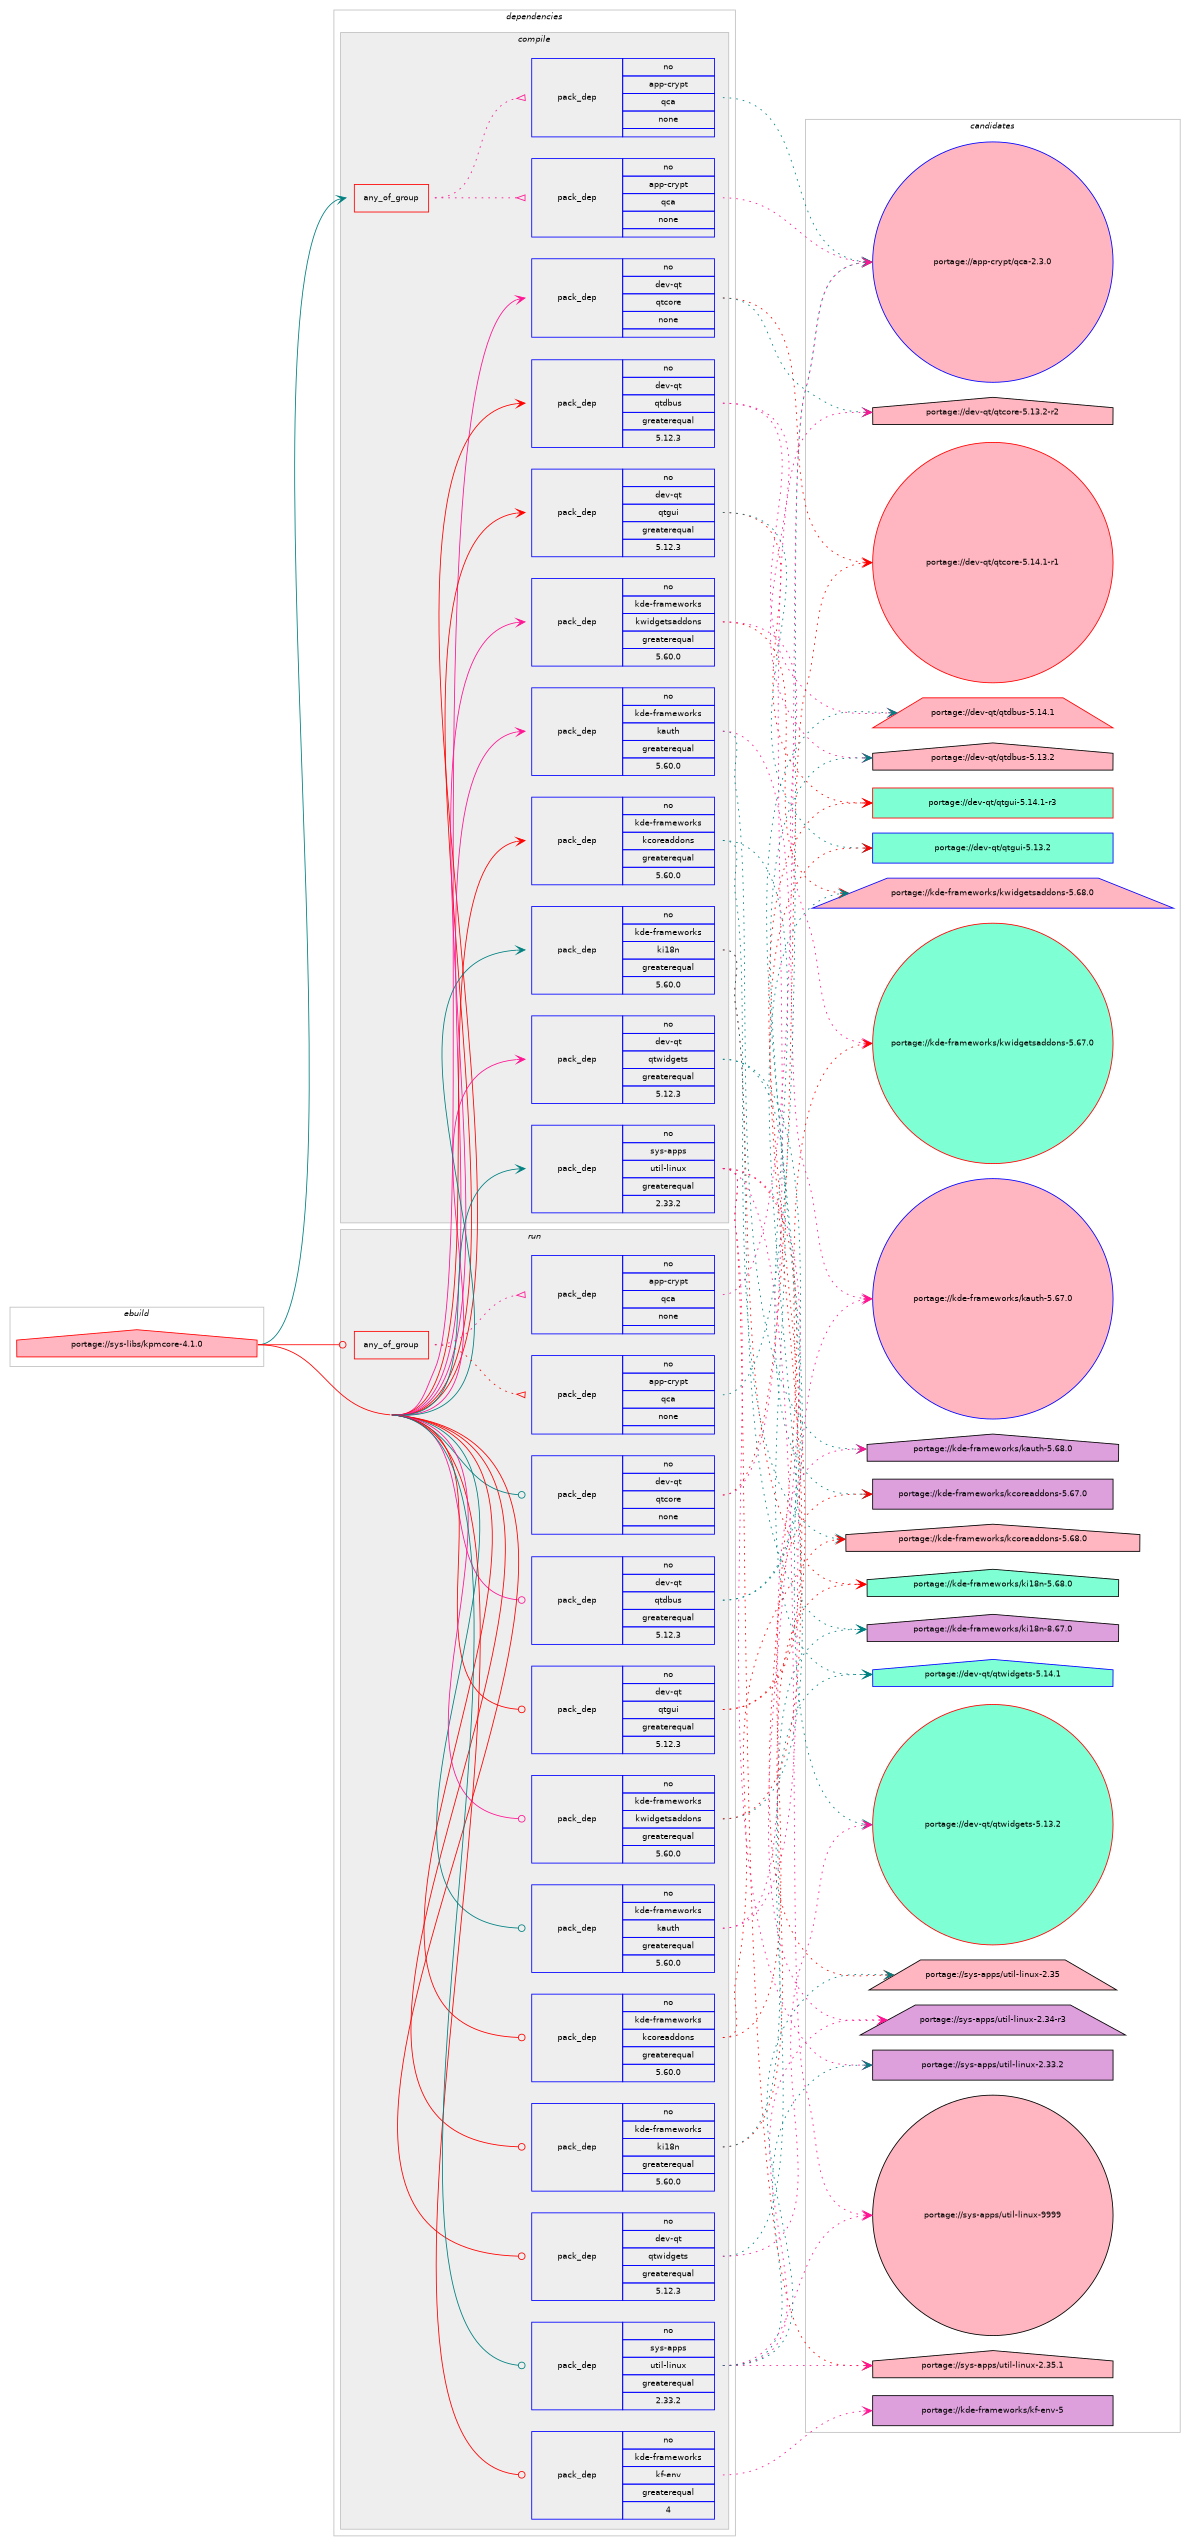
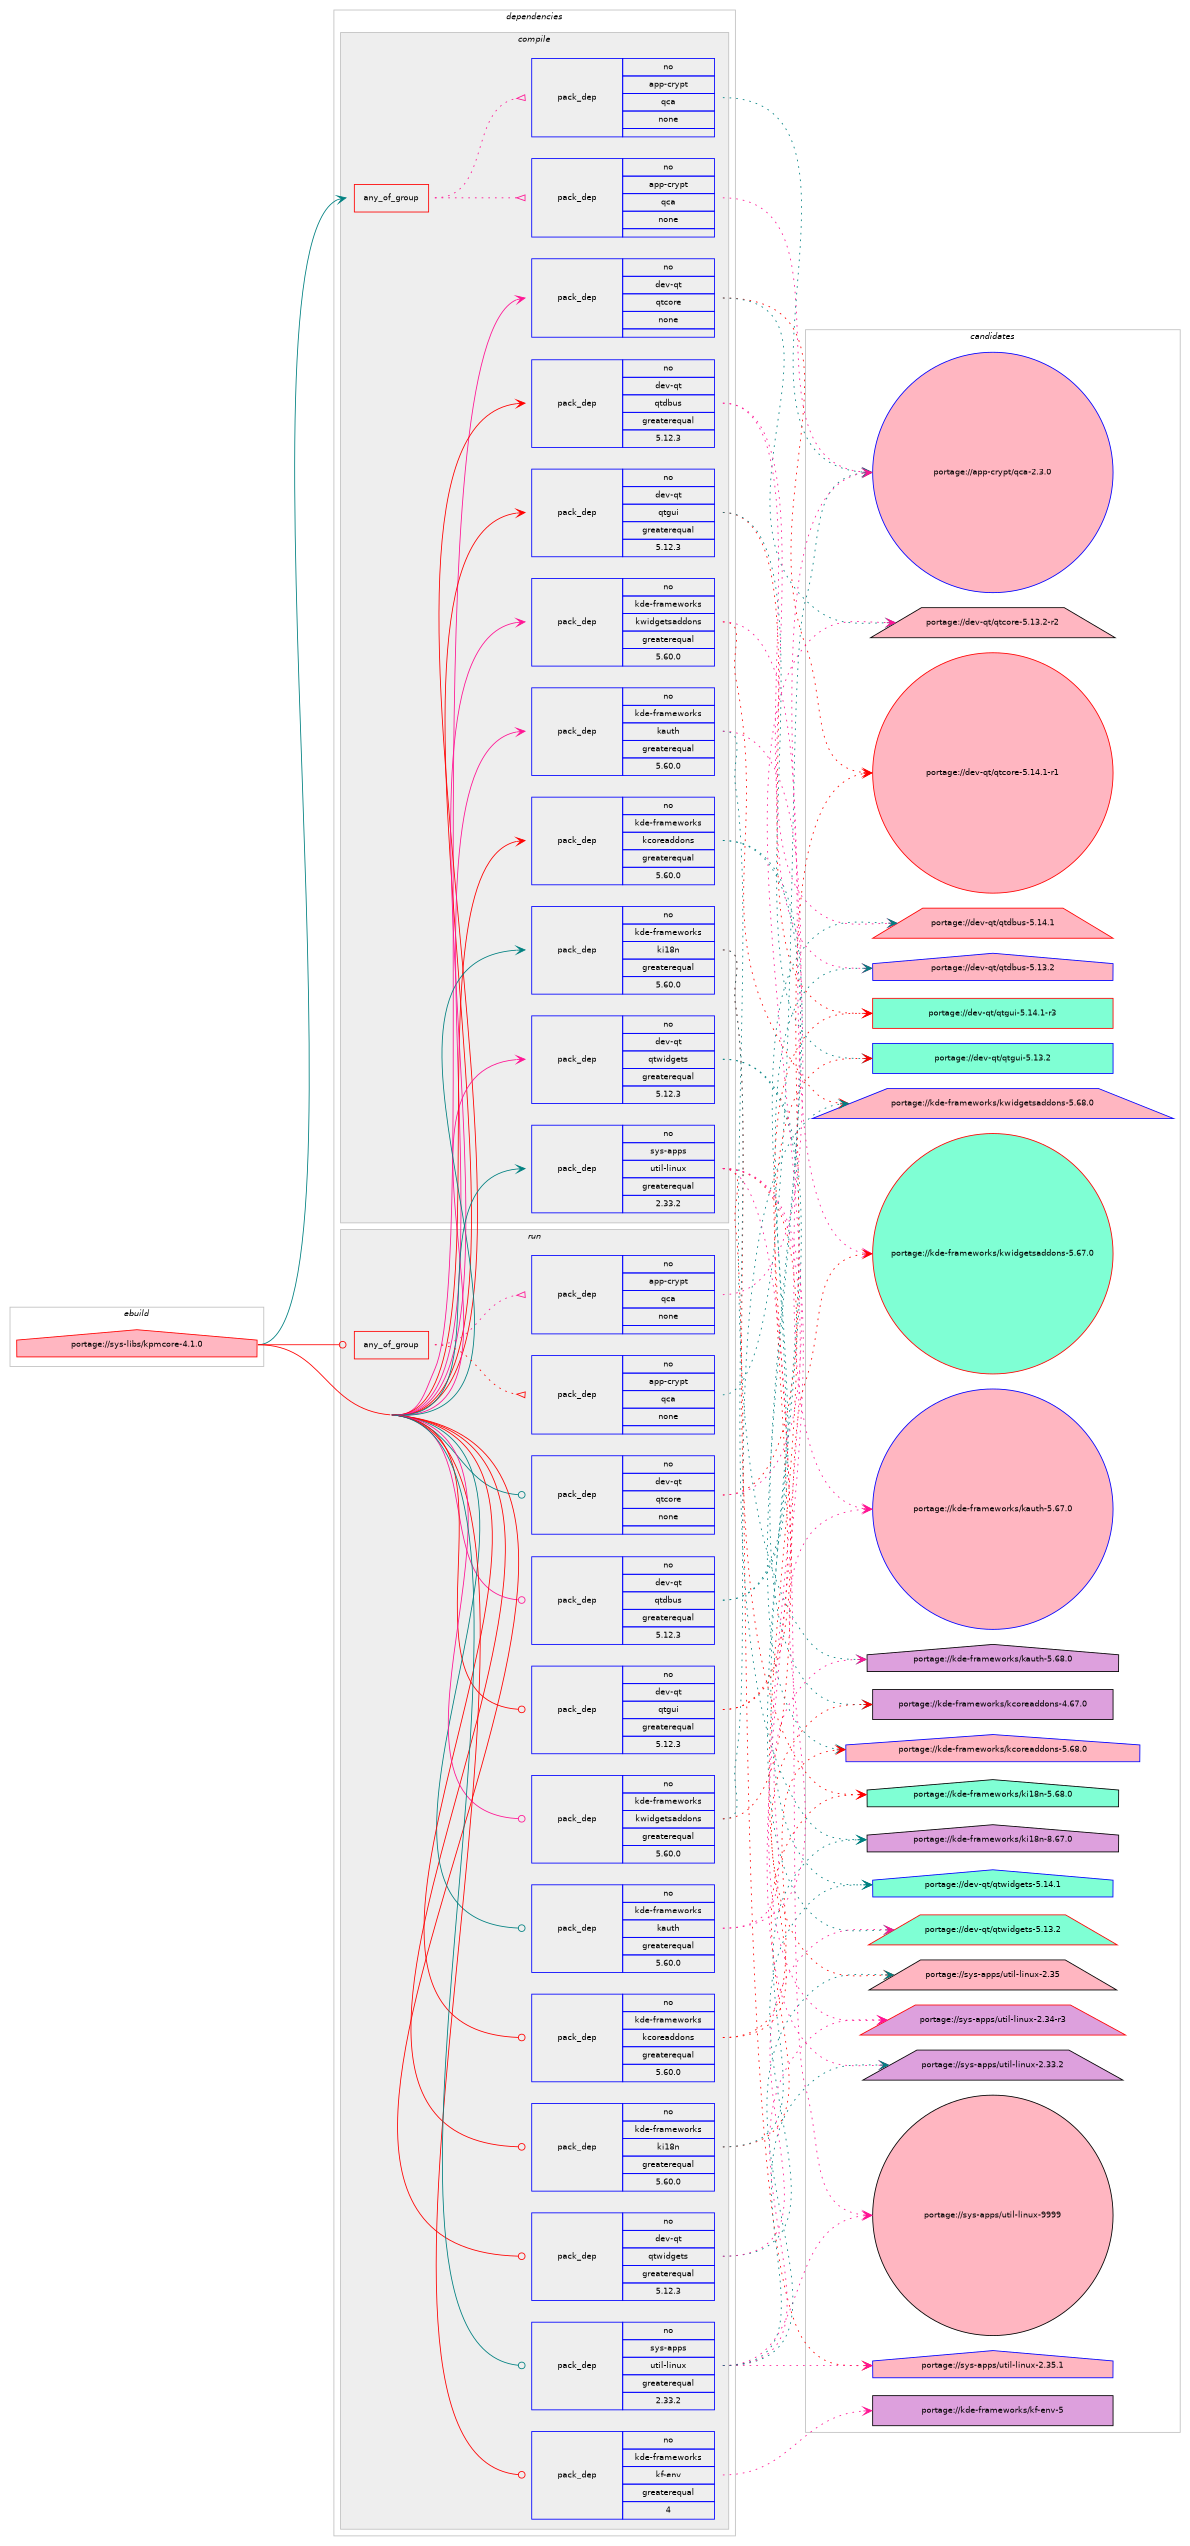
node "portage://dev-qt/qtcore-5.13.2-r2": shape house -> trapezium
node "portage://dev-qt/qtdbus-5.13.2": color black -> blue
node "portage://kde-frameworks/kcoreaddons-5.67.0": label "portage://kde-frameworks/kcoreaddons-5.67.0" -> "portage://kde-frameworks/kcoreaddons-4.67.0"
node "portage://kde-frameworks/kcoreaddons-5.68.0": color black -> blue
node "portage://dev-qt/qtwidgets-5.13.2": shape circle -> trapezium
node "portage://sys-apps/util-linux-2.34-r3": color black -> red
node "portage://sys-apps/util-linux-2.33.2": shape box -> trapezium
node "portage://sys-apps/util-linux-2.35.1": color black -> blue
